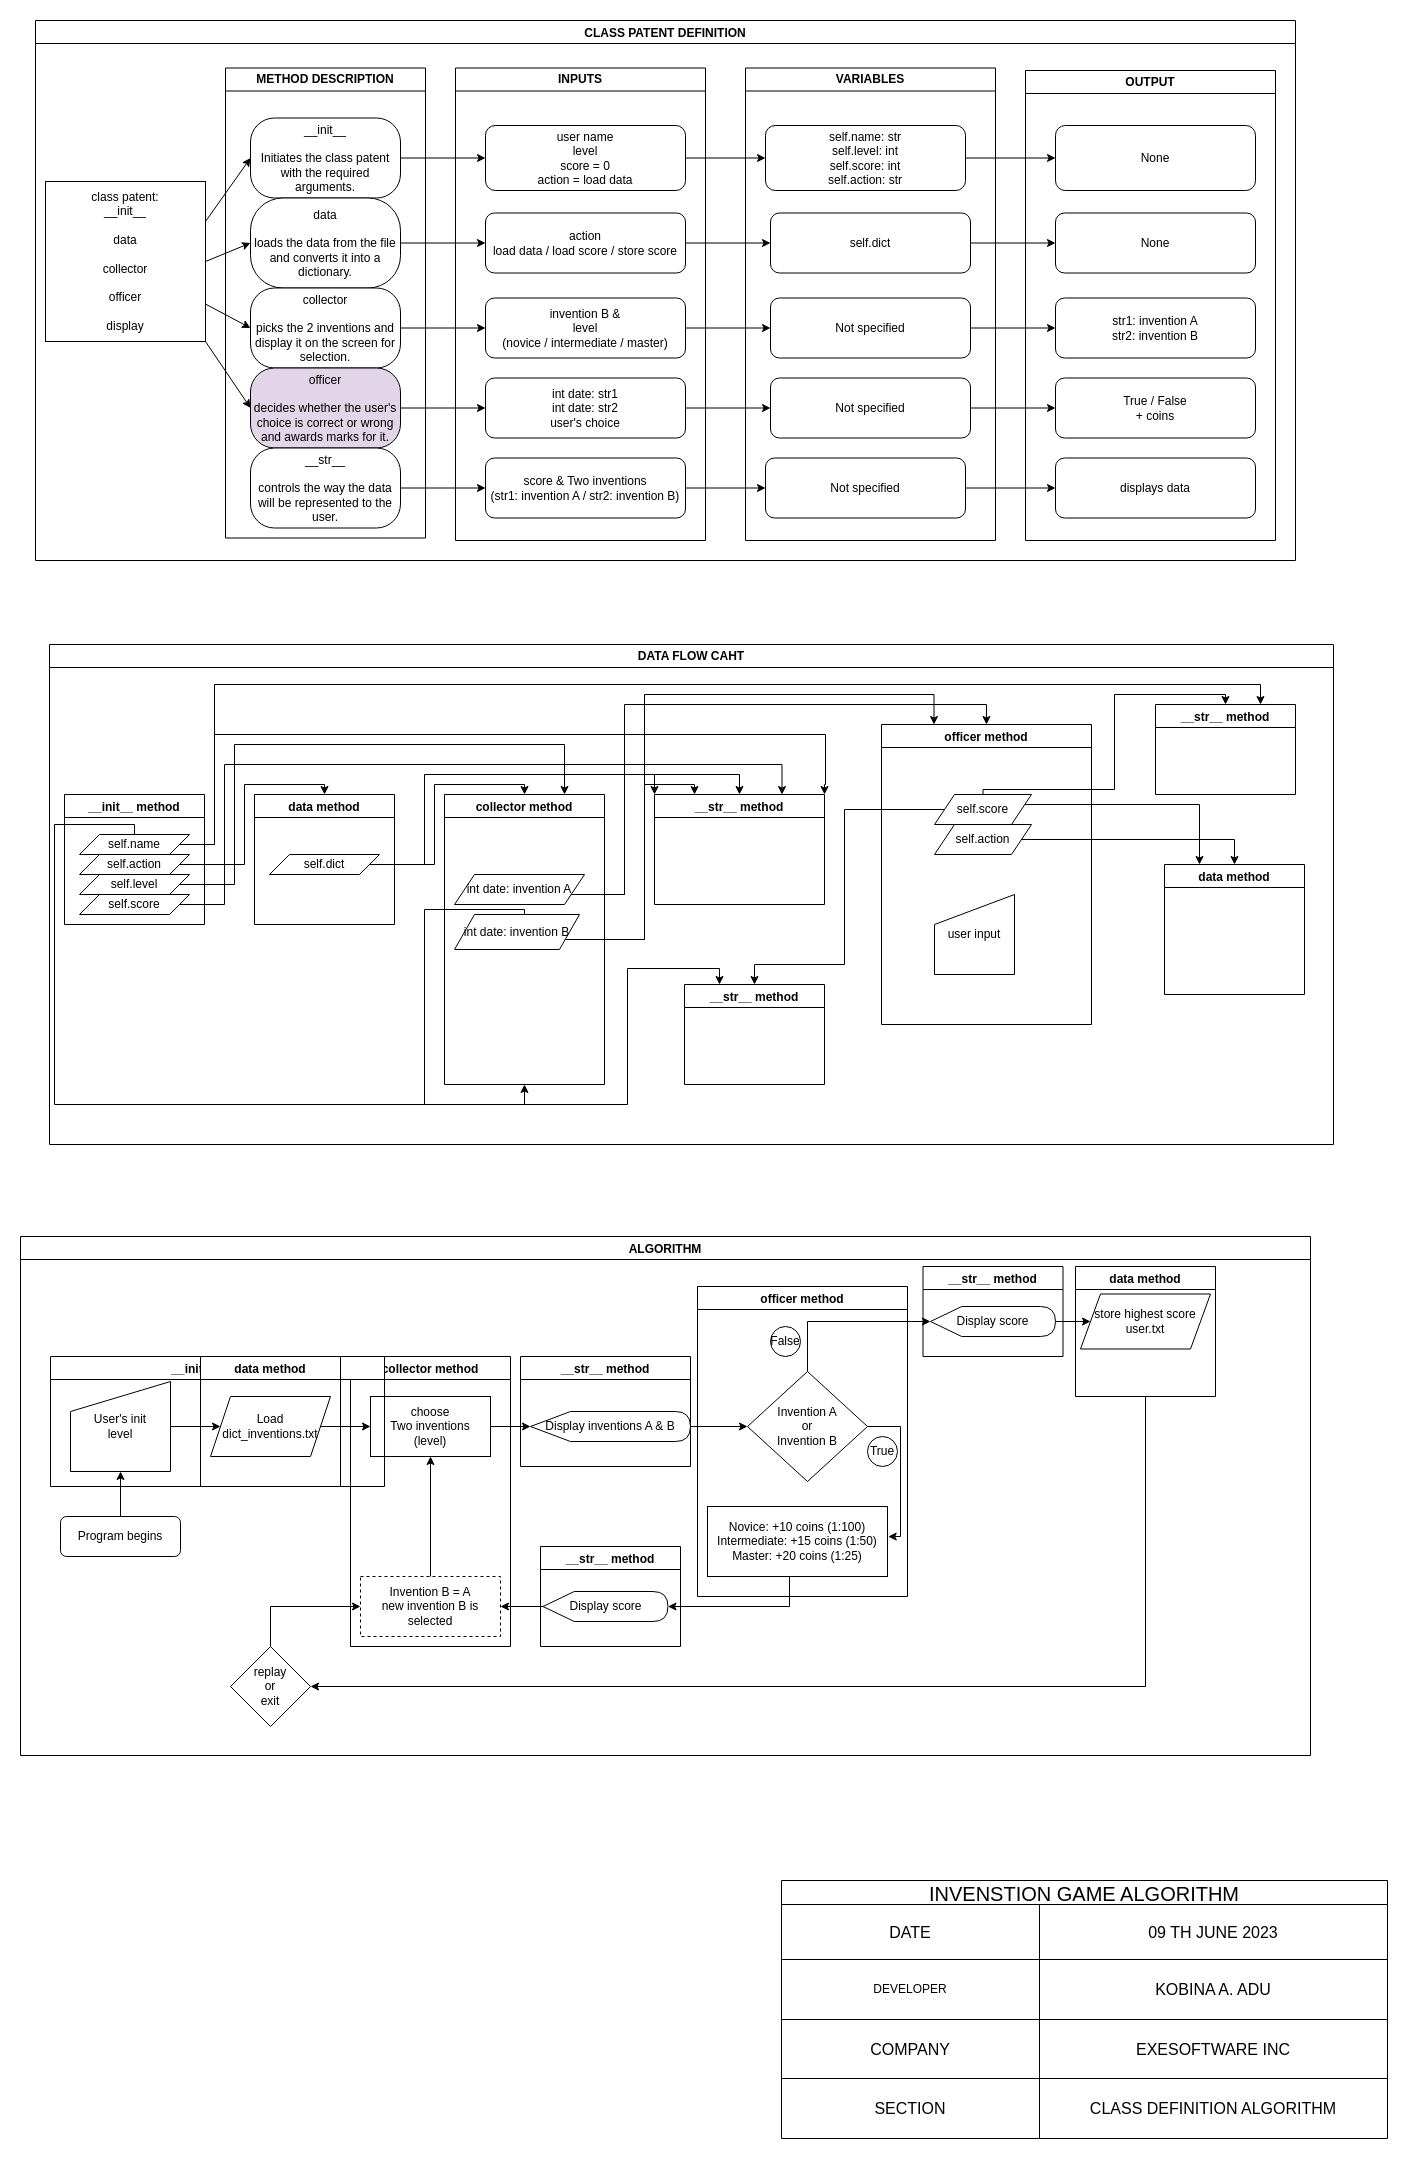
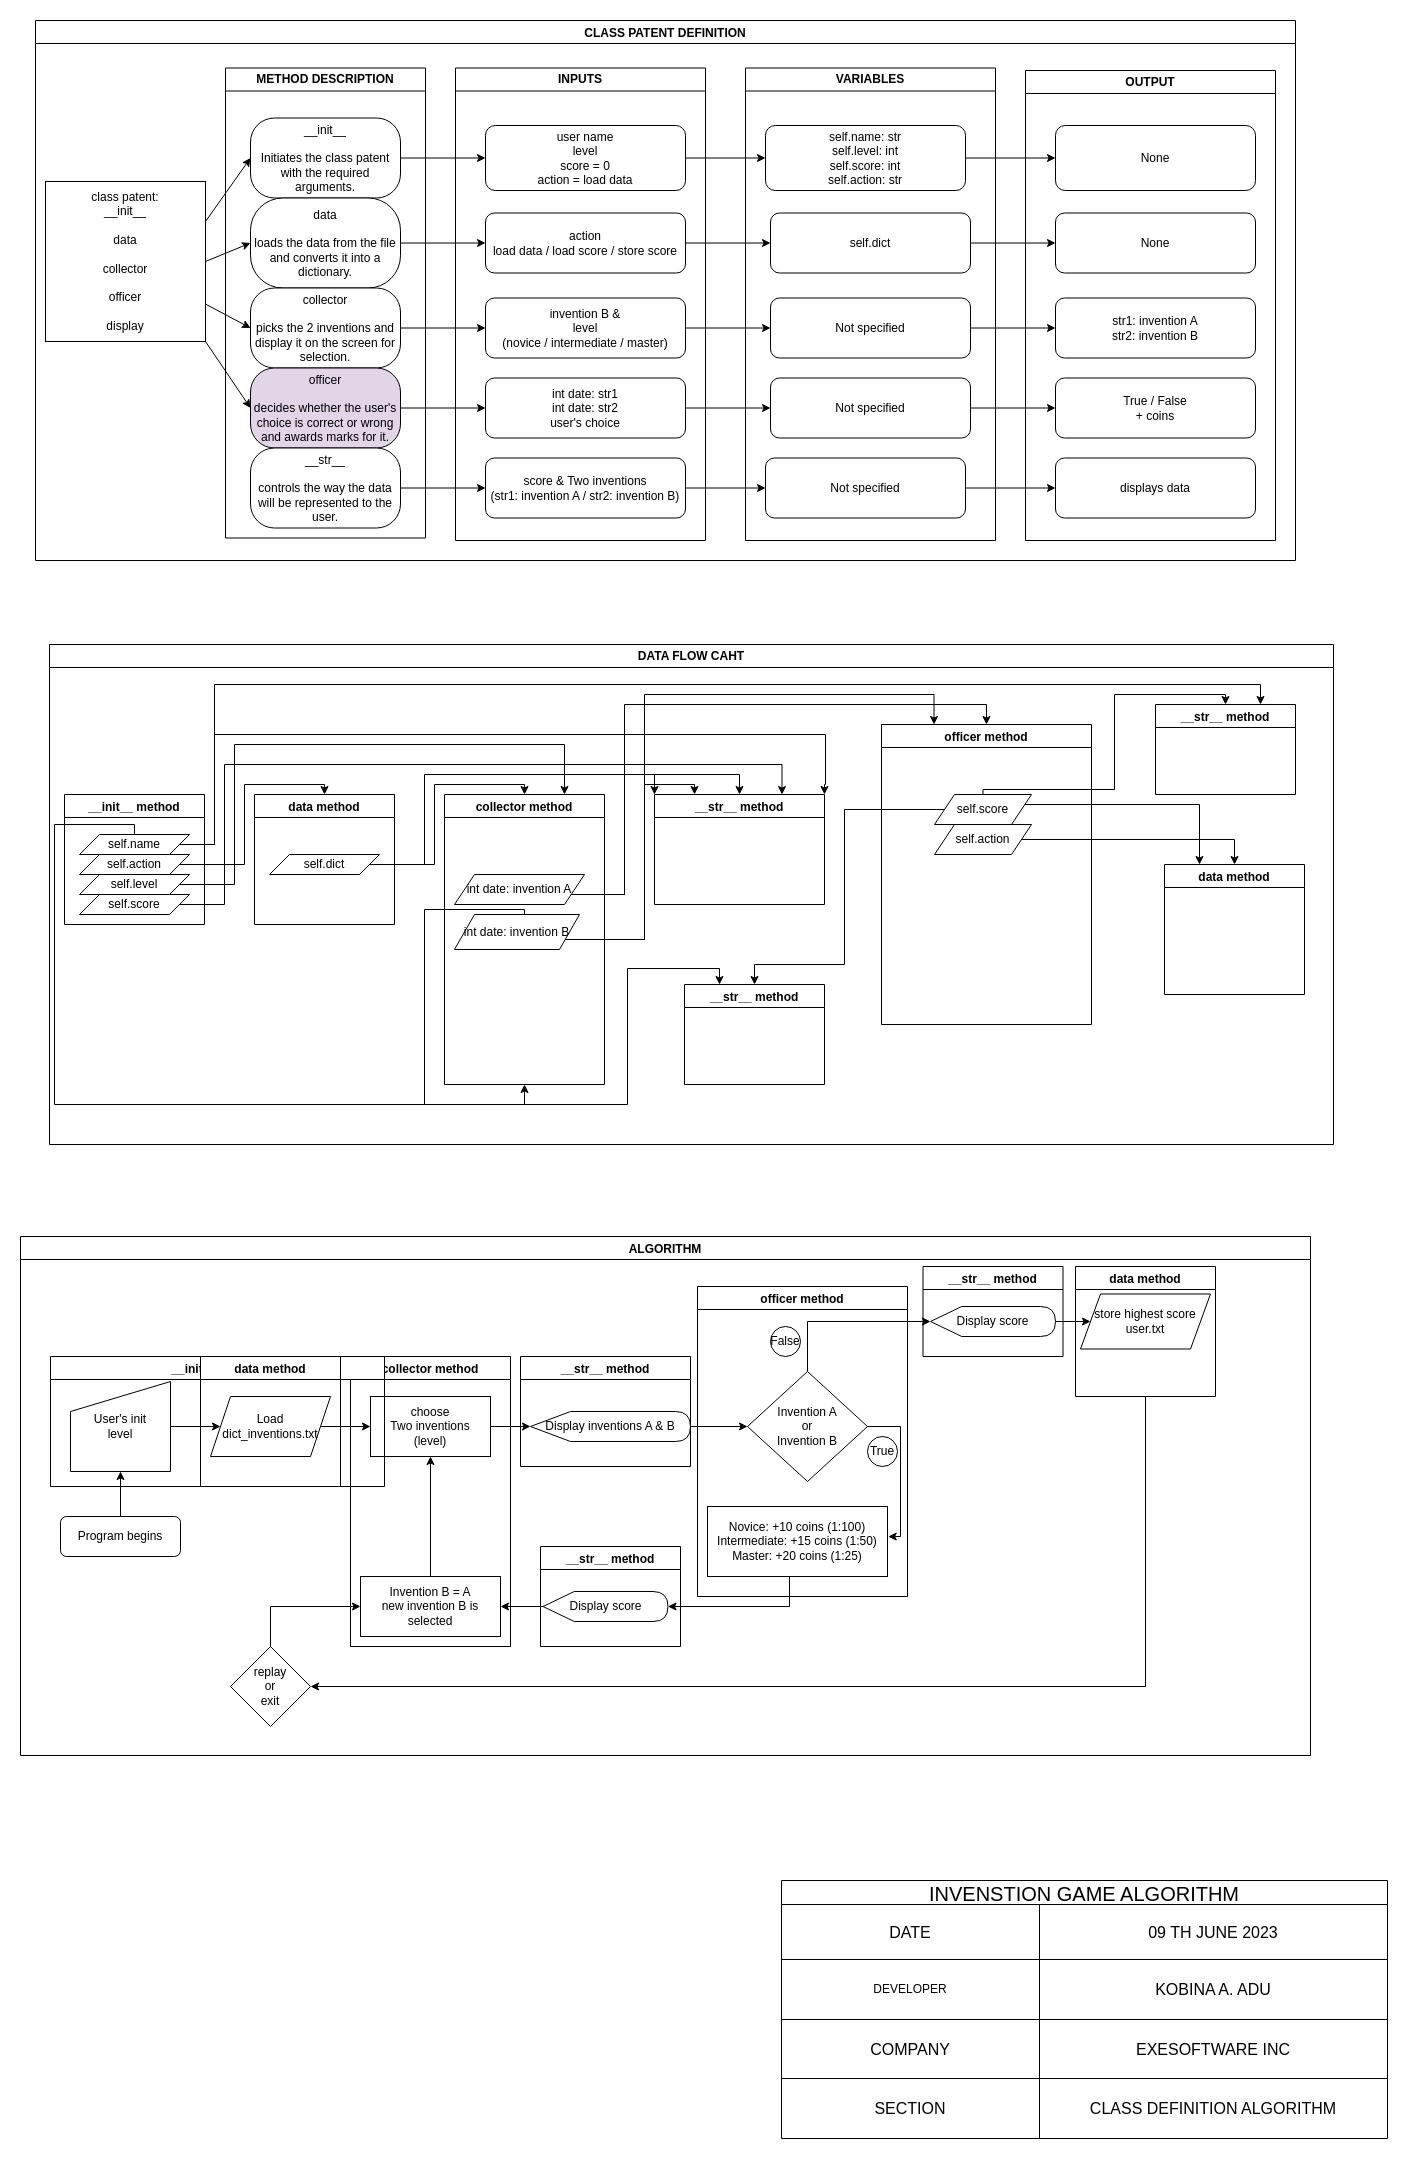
node "user input": removed
node "Invention B = A new invention B is selected": style dashed -> solid
